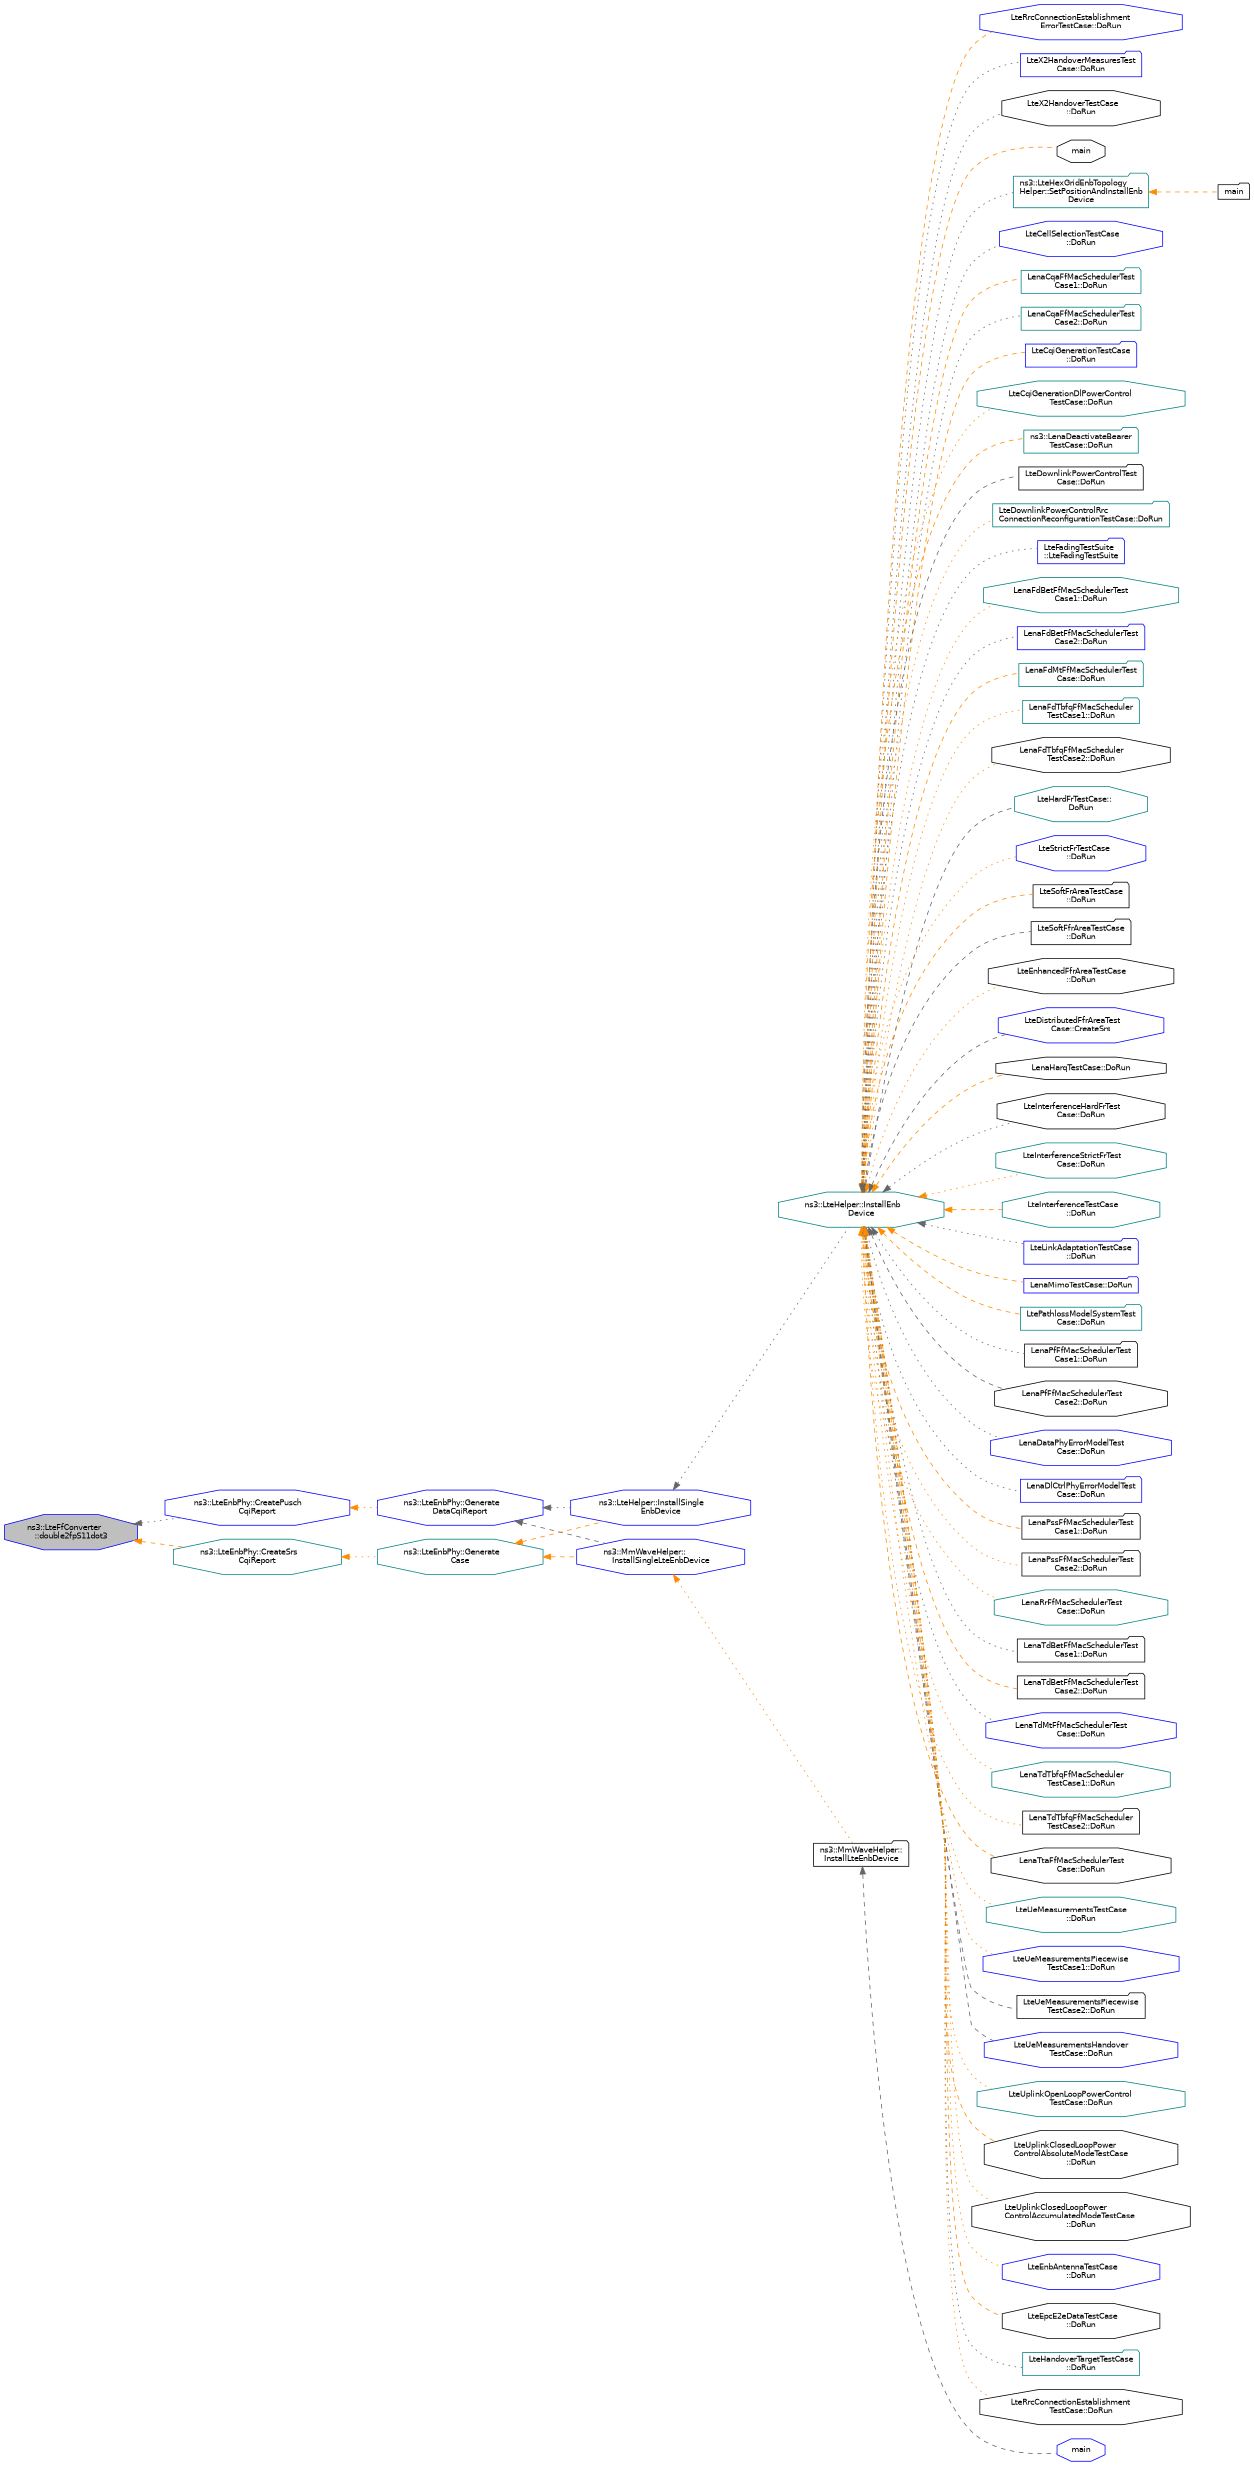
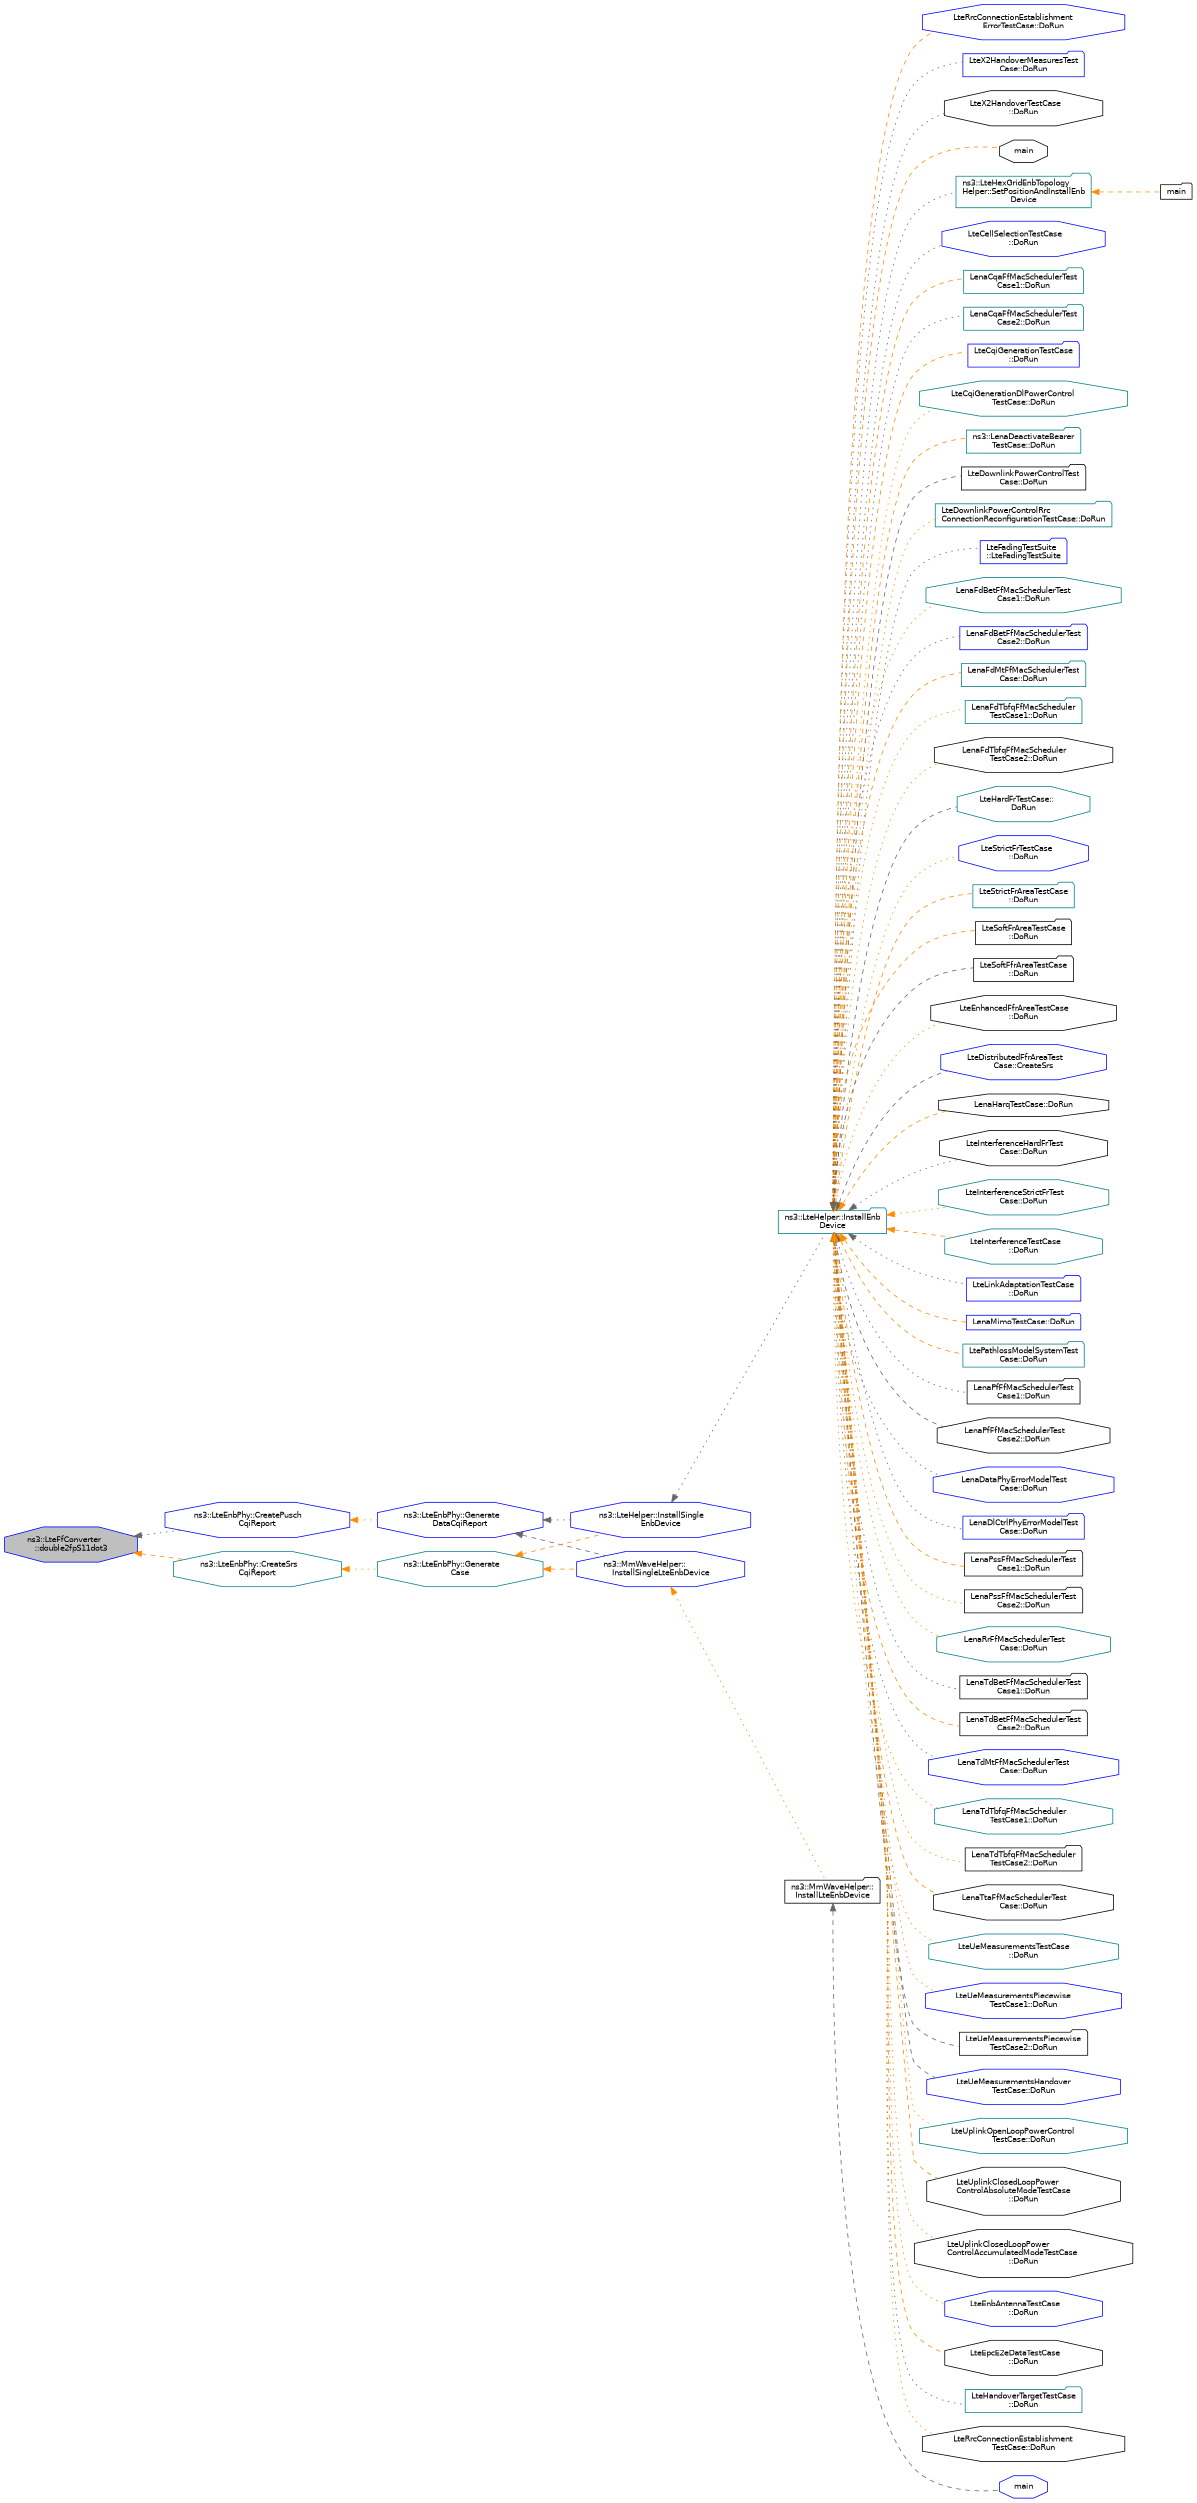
node "LteStrictFrAreaTestCase ::DoRun": added
node "ns3::LteHelper::InstallEnb Device": shape octagon -> folder
